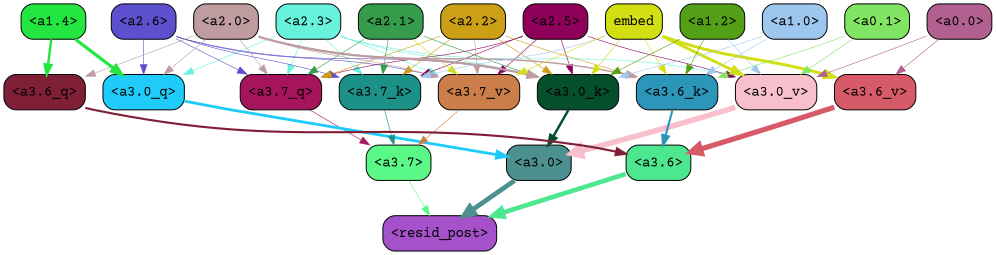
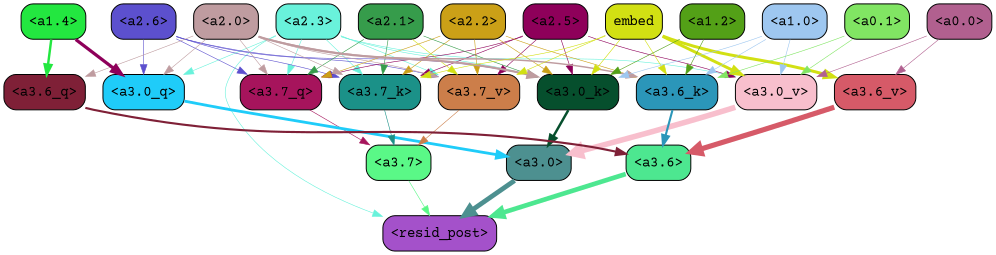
edge "<a2.2>" -> "<a3.7_v>": color #bf9ca0 -> #cba017
edge "<a1.2>" -> "<a3.0_v>": now "<a1.0>" -> "<a3.0_v>"
edge "<a1.4>" -> "<a3.0_q>": color #23e740 -> #8e005a
edge "<a2.0>" -> "<a3.7_k>": added
edge "embed" -> "<a3.7_k>": color #9ec7f0 -> #d2e013
edge "<a2.3>" -> "<resid_post>": added
